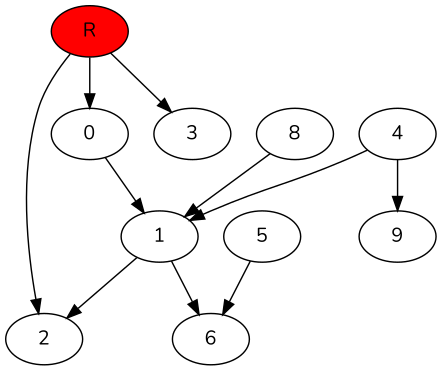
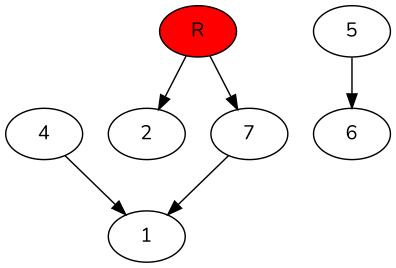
node "0": label "0" -> "7"
node "3": removed
node "8": removed
node "9": removed
edge "1" -> "6": removed
edge "1" -> "2": removed
